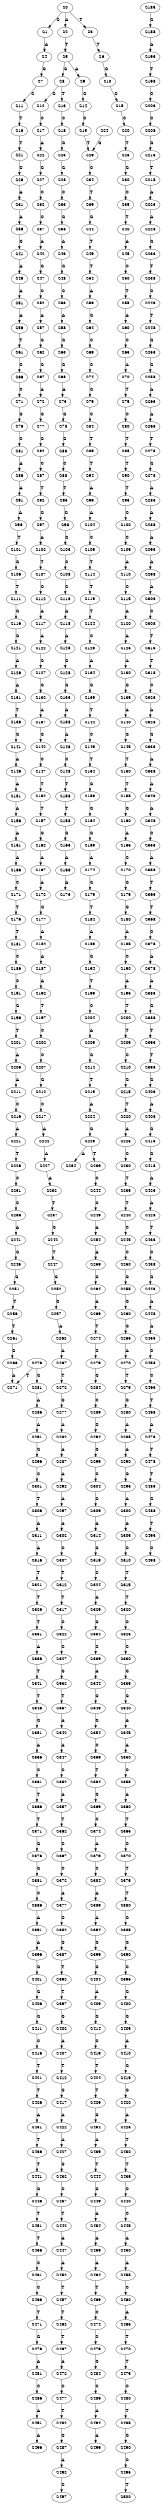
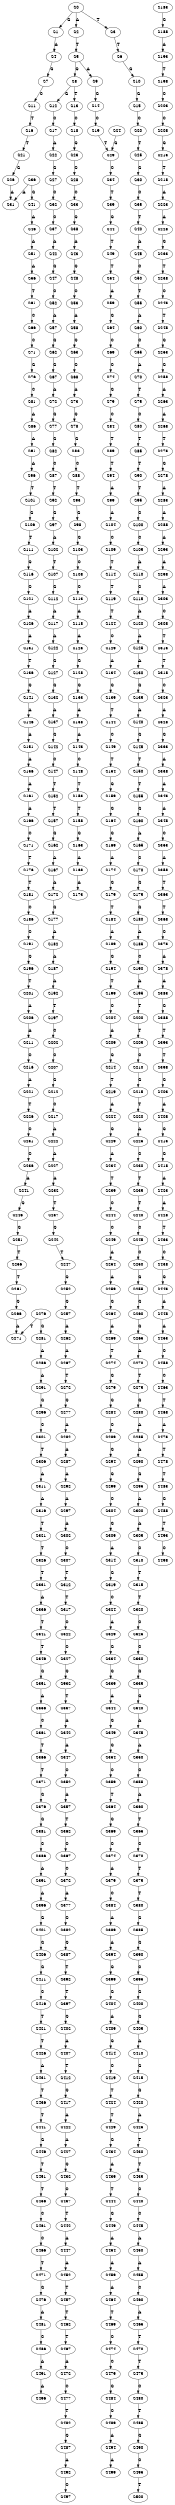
edge "S31" -> "S36": reversed
edge "S229" -> "S239": now "S234" -> "S239"
